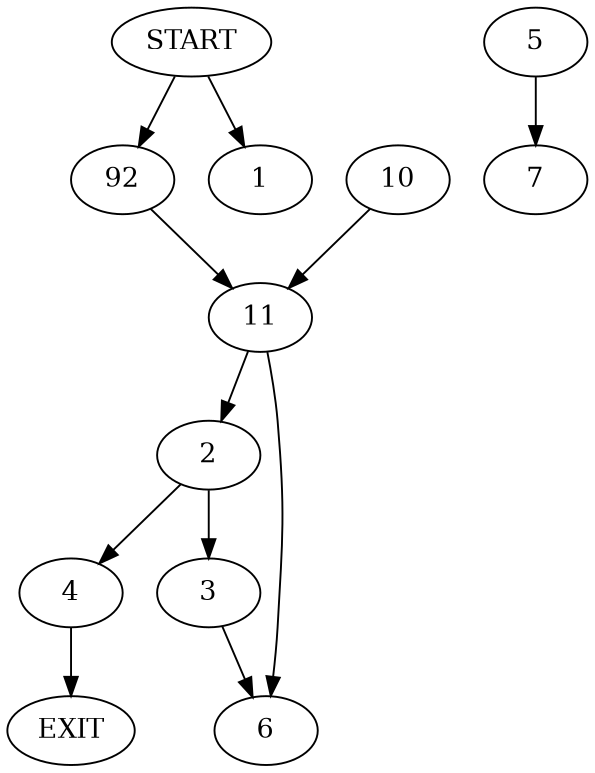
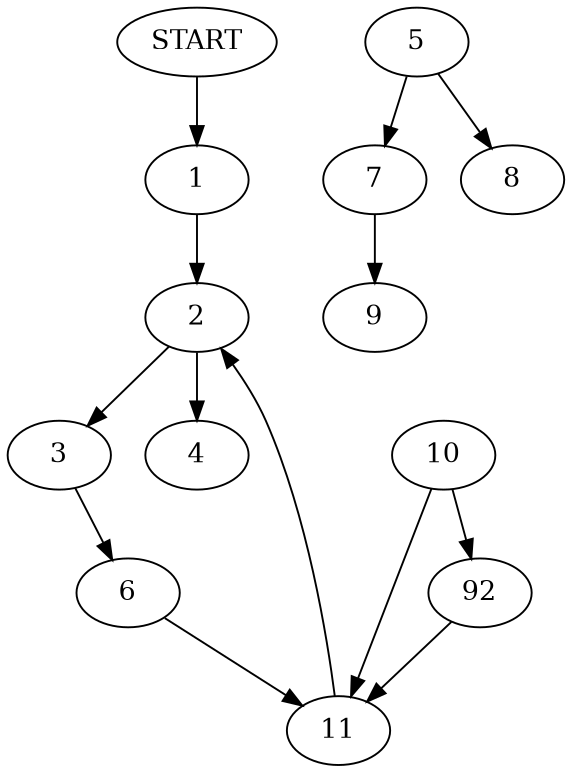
edge "START" -> "92": now "10" -> "92"
node "8": added
edge "1" -> "2": added
node "9": added
edge "11" -> "6": reversed
node "EXIT": removed
